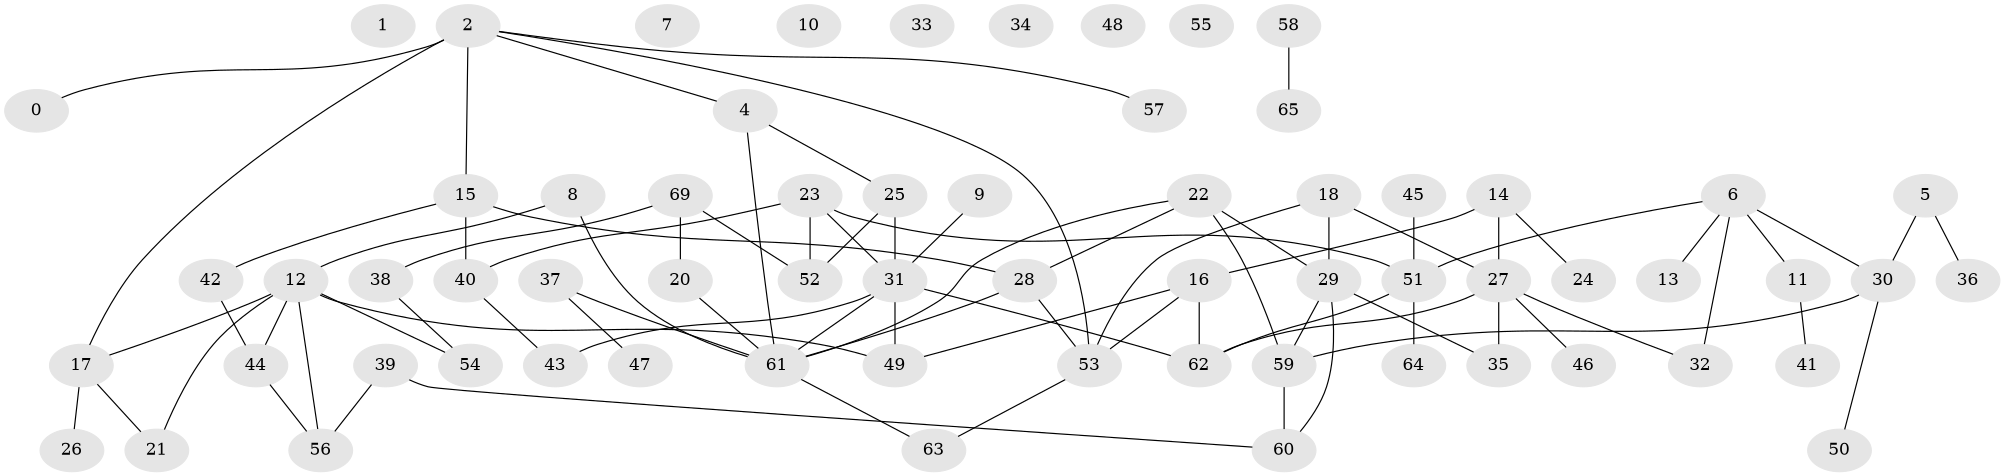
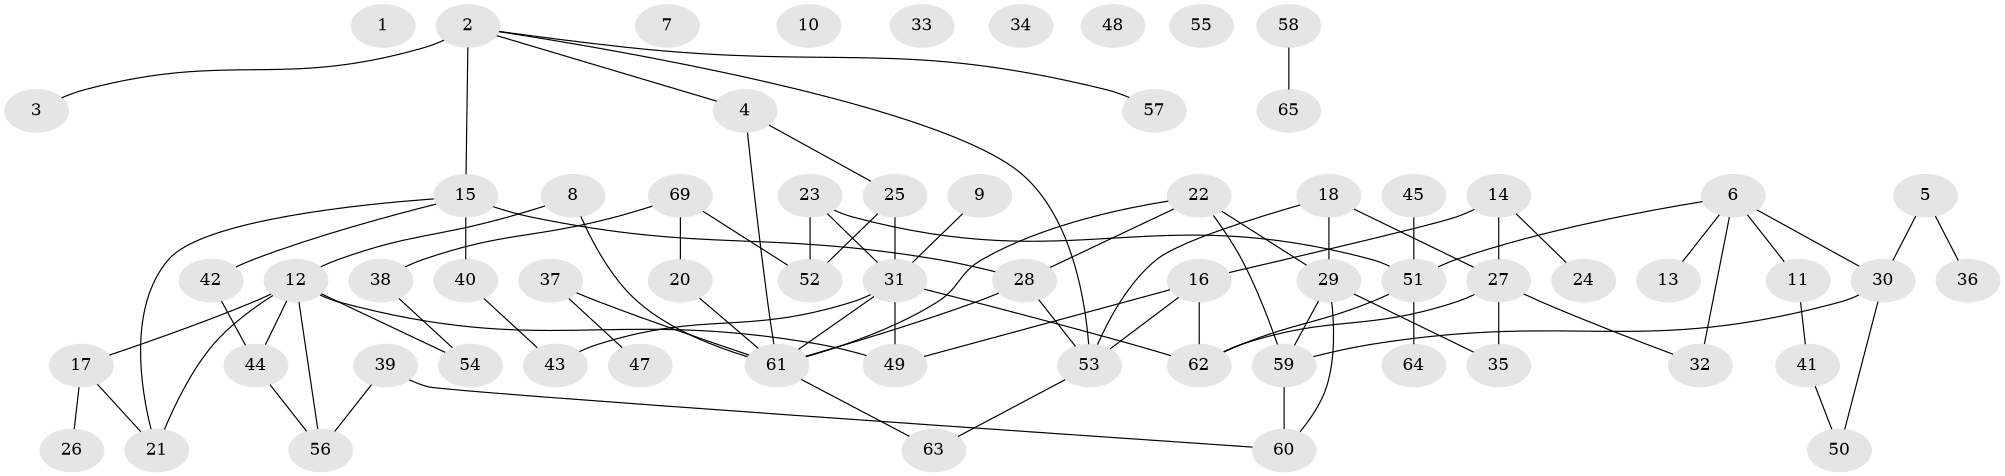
node "0": label "0" -> "3"
edge "2" -- "17": removed
edge "23" -- "40": removed
edge "15" -- "21": added
node "46": removed
edge "41" -- "50": added
